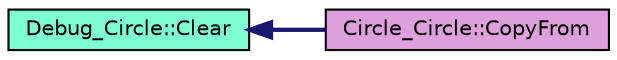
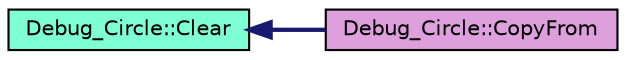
node "Circle_Circle::CopyFrom": label "Circle_Circle::CopyFrom" -> "Debug_Circle::CopyFrom"
